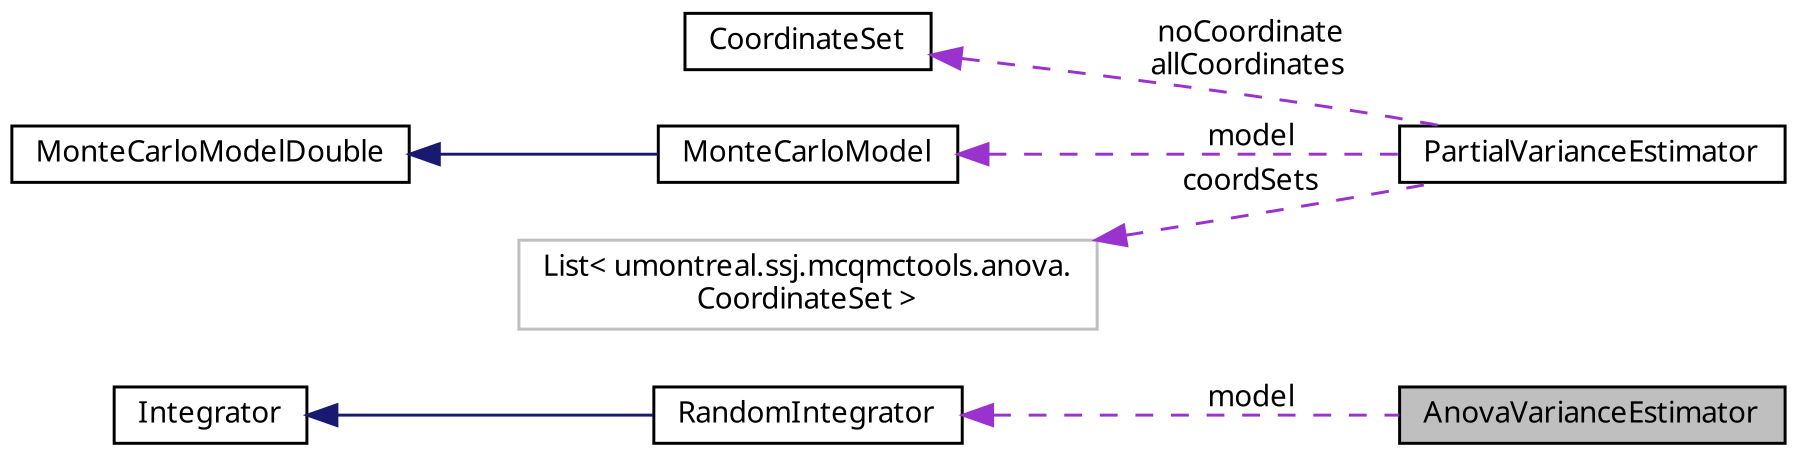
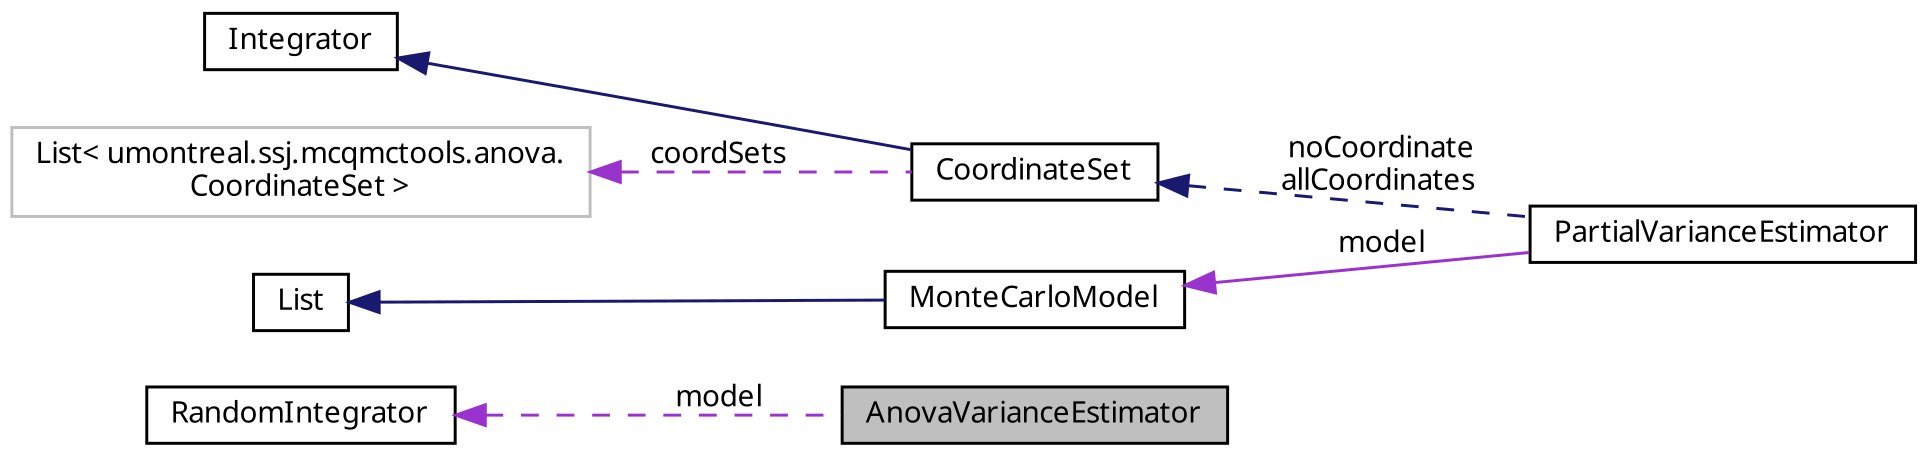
edge "PartialVarianceEstimator" -> "CoordinateSet": color darkorchid3 -> midnightblue
node "MonteCarloModelDouble": label "MonteCarloModelDouble" -> "List"
edge "PartialVarianceEstimator" -> "MonteCarloModel": style dashed -> solid
edge "PartialVarianceEstimator" -> "List< umontreal.ssj.mcqmctools.anova. CoordinateSet >": now "CoordinateSet" -> "List< umontreal.ssj.mcqmctools.anova. CoordinateSet >"
edge "RandomIntegrator" -> "Integrator": now "CoordinateSet" -> "Integrator"
